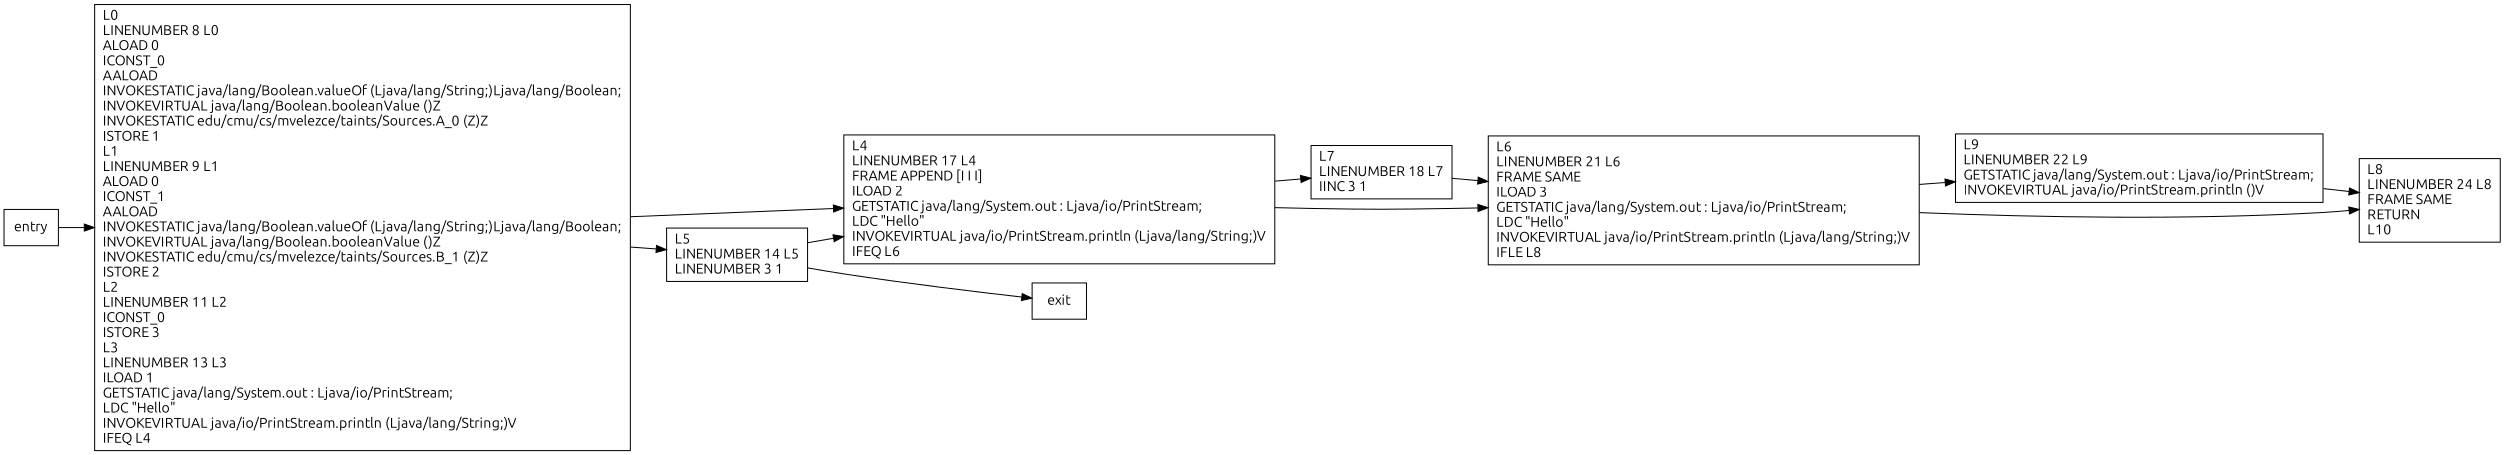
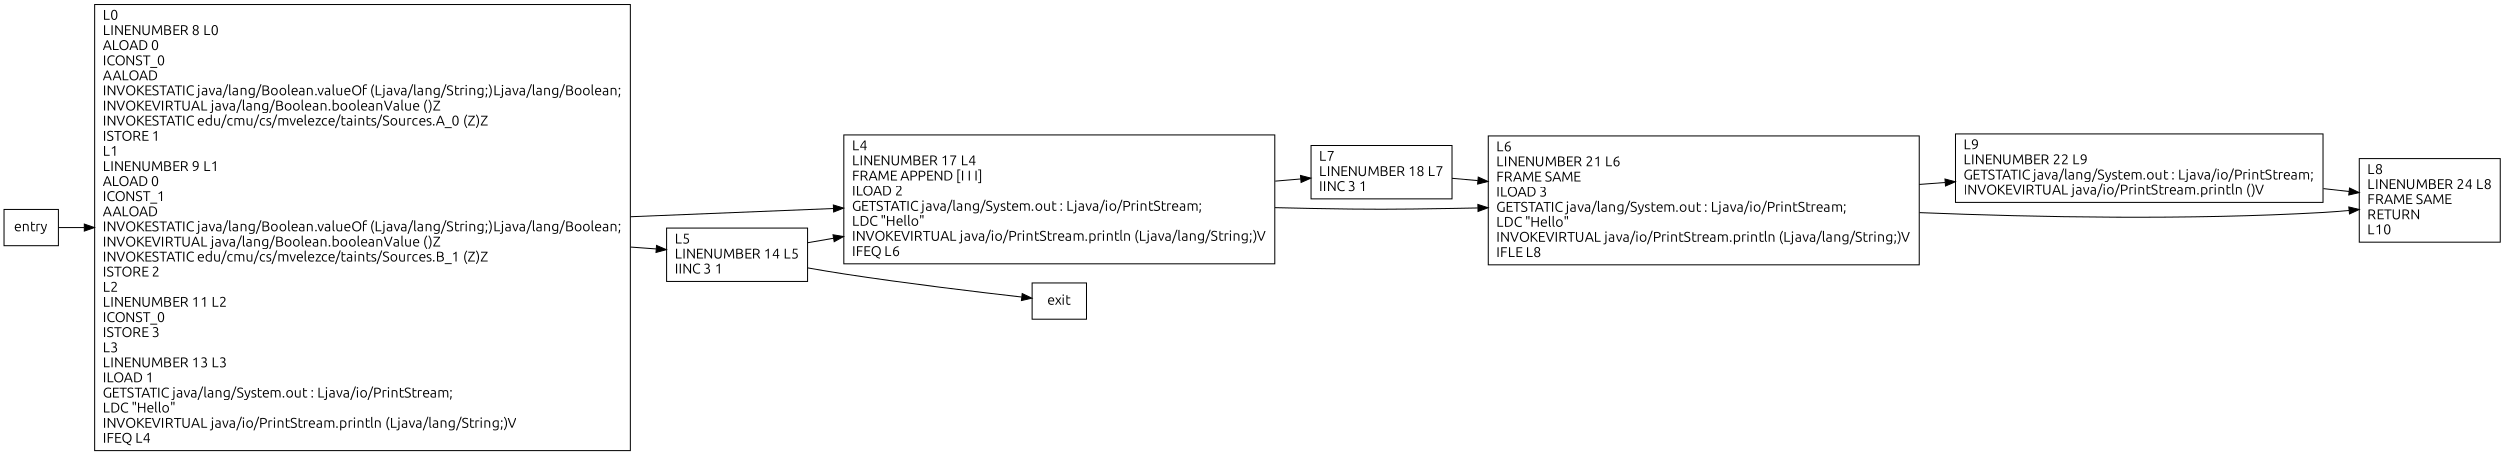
node "L5 LINENUMBER 14 L5 LINENUMBER 3 1": label "L5 LINENUMBER 14 L5 LINENUMBER 3 1" -> "L5 LINENUMBER 14 L5 IINC 3 1"
